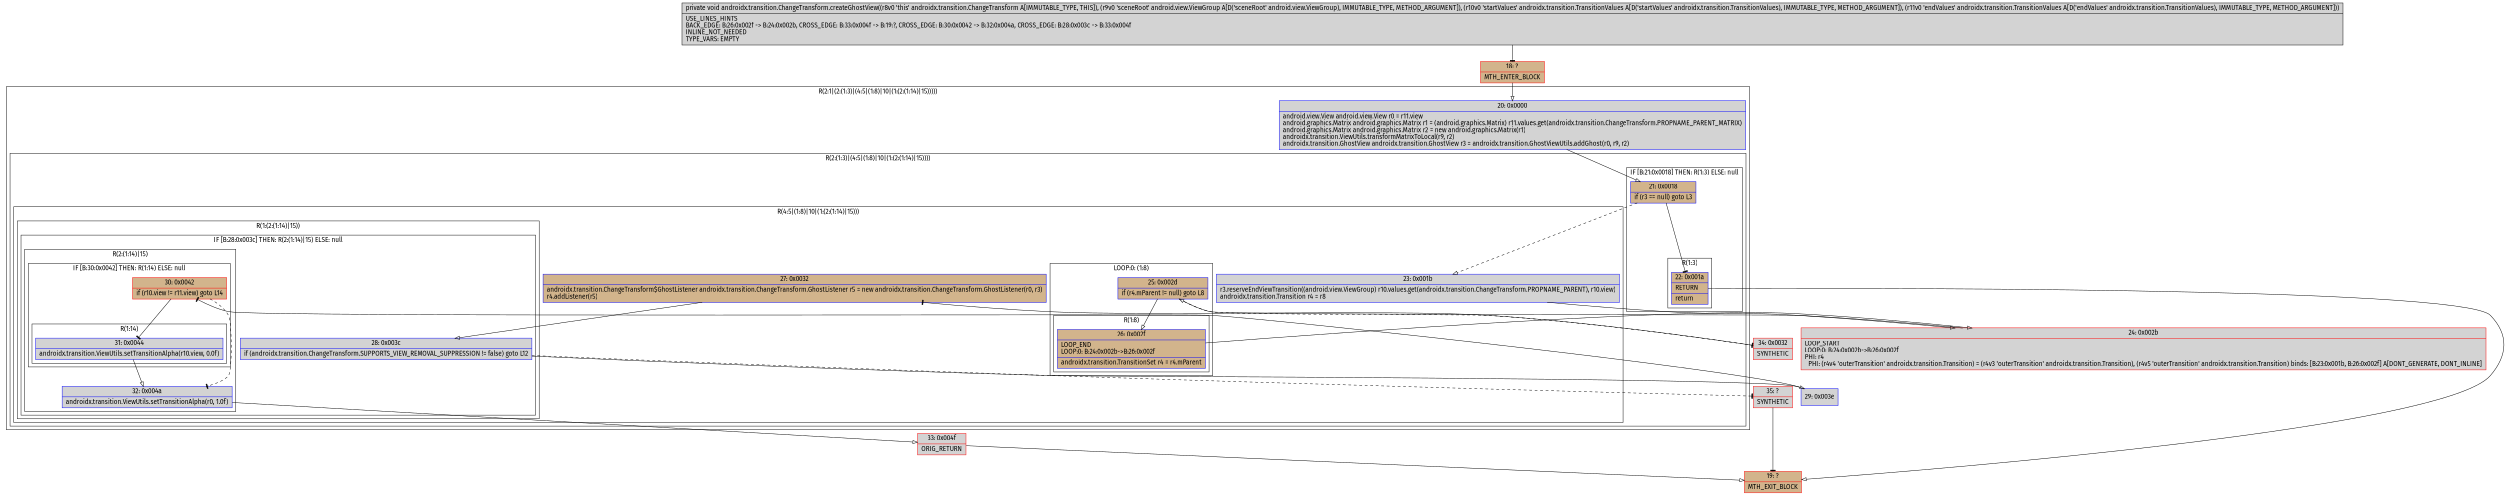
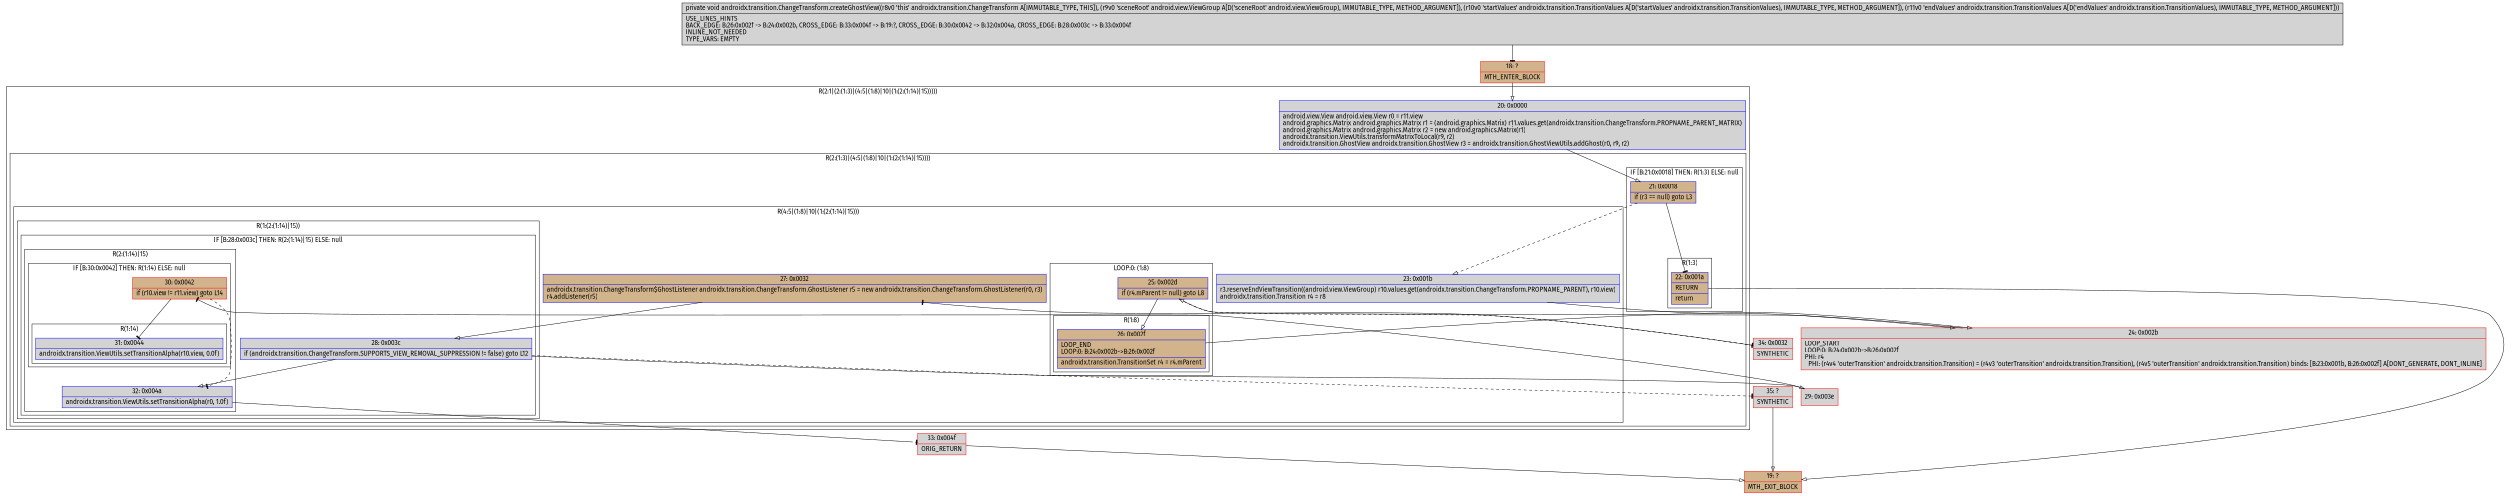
edge "31: 0x0044" -> "32: 0x004a": now "28: 0x003c" -> "32: 0x004a"
node "29: 0x003e": color blue -> red
edge "32: 0x004a" -> "33: 0x004f": arrowhead onormal -> tee
edge "35: ?" -> "19: ?": arrowhead tee -> onormal
